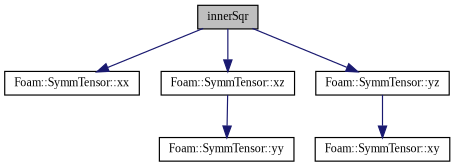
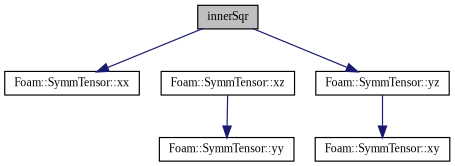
edge "innerSqr" -> "Foam::SymmTensor::xz": removed
